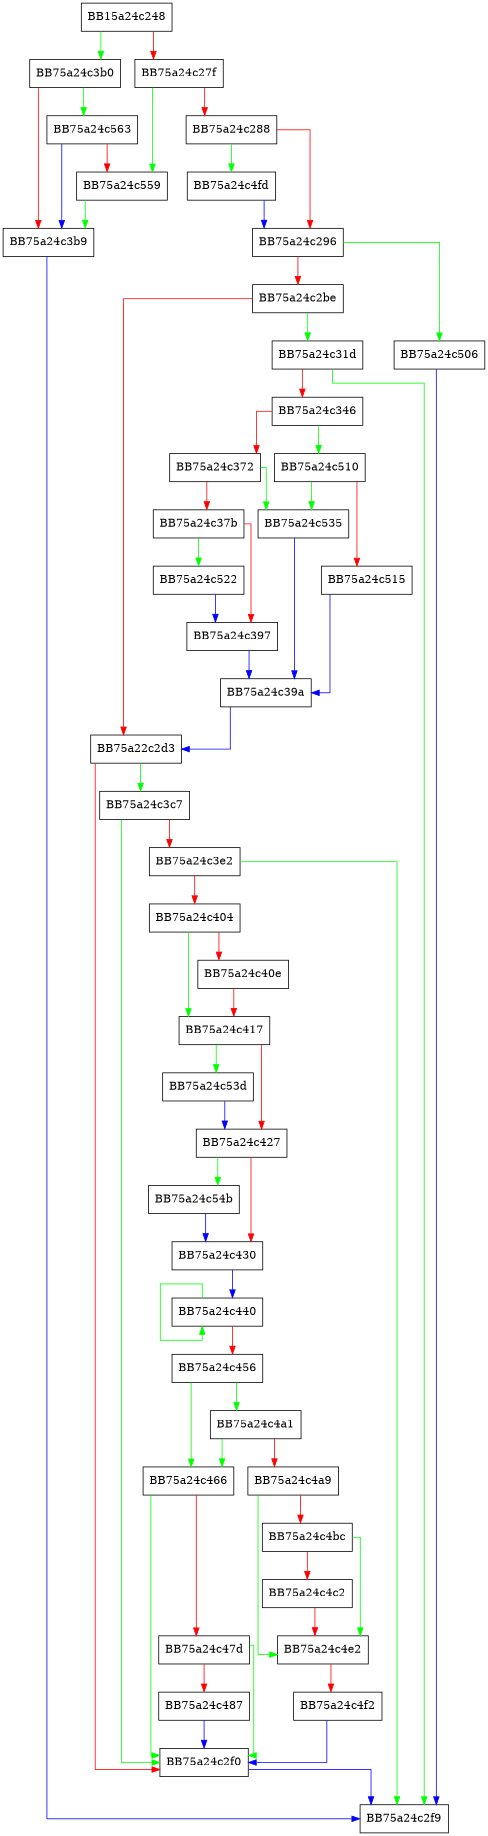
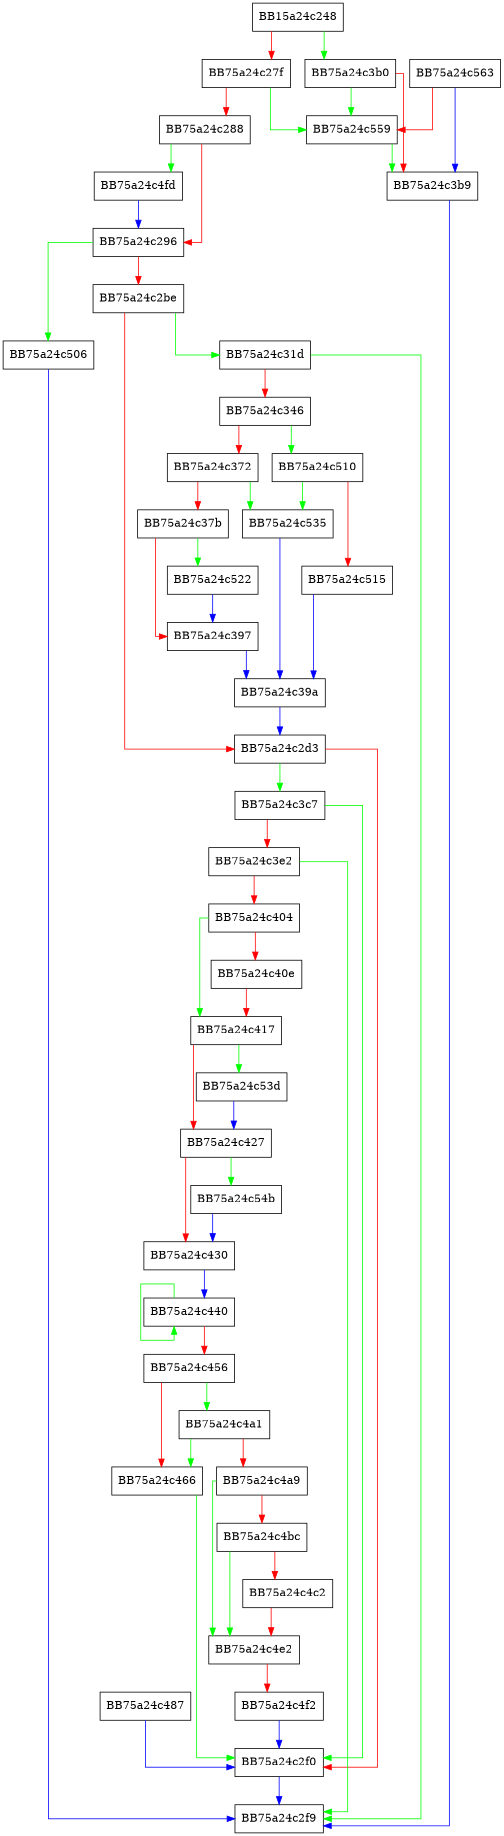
edge "BB75a24c3b0" -> "BB75a24c563": now "BB75a24c3b0" -> "BB75a24c559"
node "BB75a22c2d3": label "BB75a22c2d3" -> "BB75a24c2d3"
edge "BB75a24c456" -> "BB75a24c466": color green -> red
node "BB75a24c47d": removed
